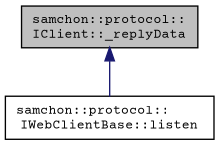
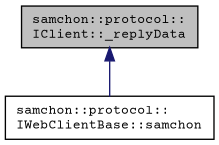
node "samchon::protocol:: IWebClientBase::listen": label "samchon::protocol:: IWebClientBase::listen" -> "samchon::protocol:: IWebClientBase::samchon"
